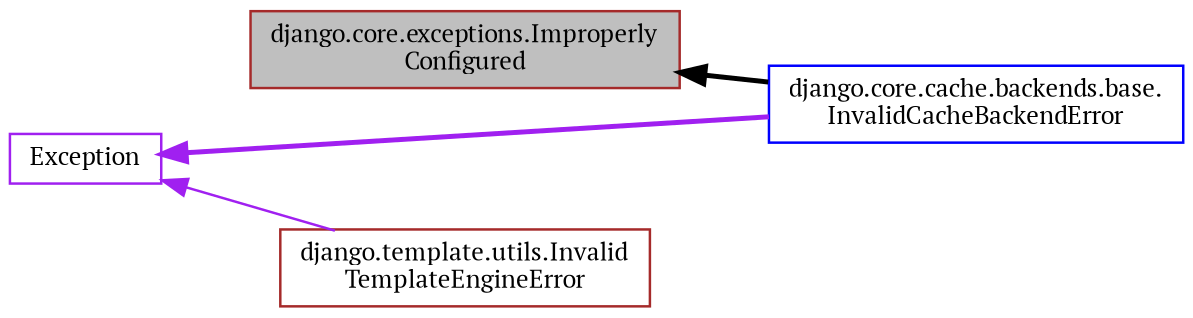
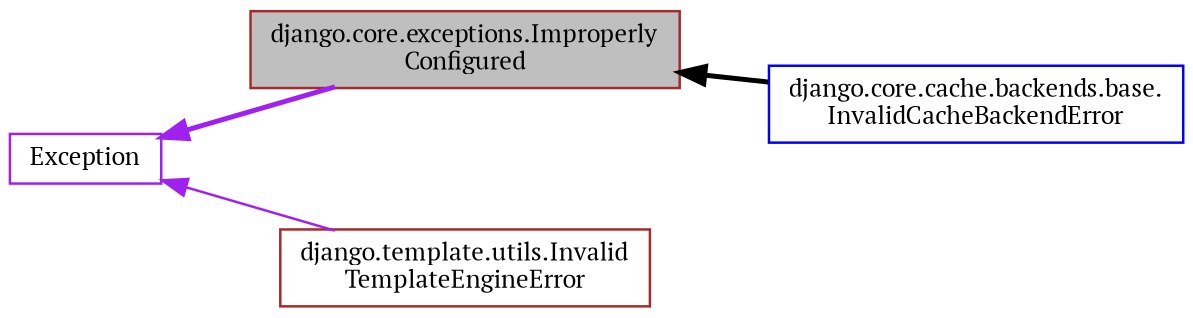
edge "django.core.cache.backends.base. InvalidCacheBackendError" -> "Exception": now "django.core.exceptions.Improperly Configured" -> "Exception"
